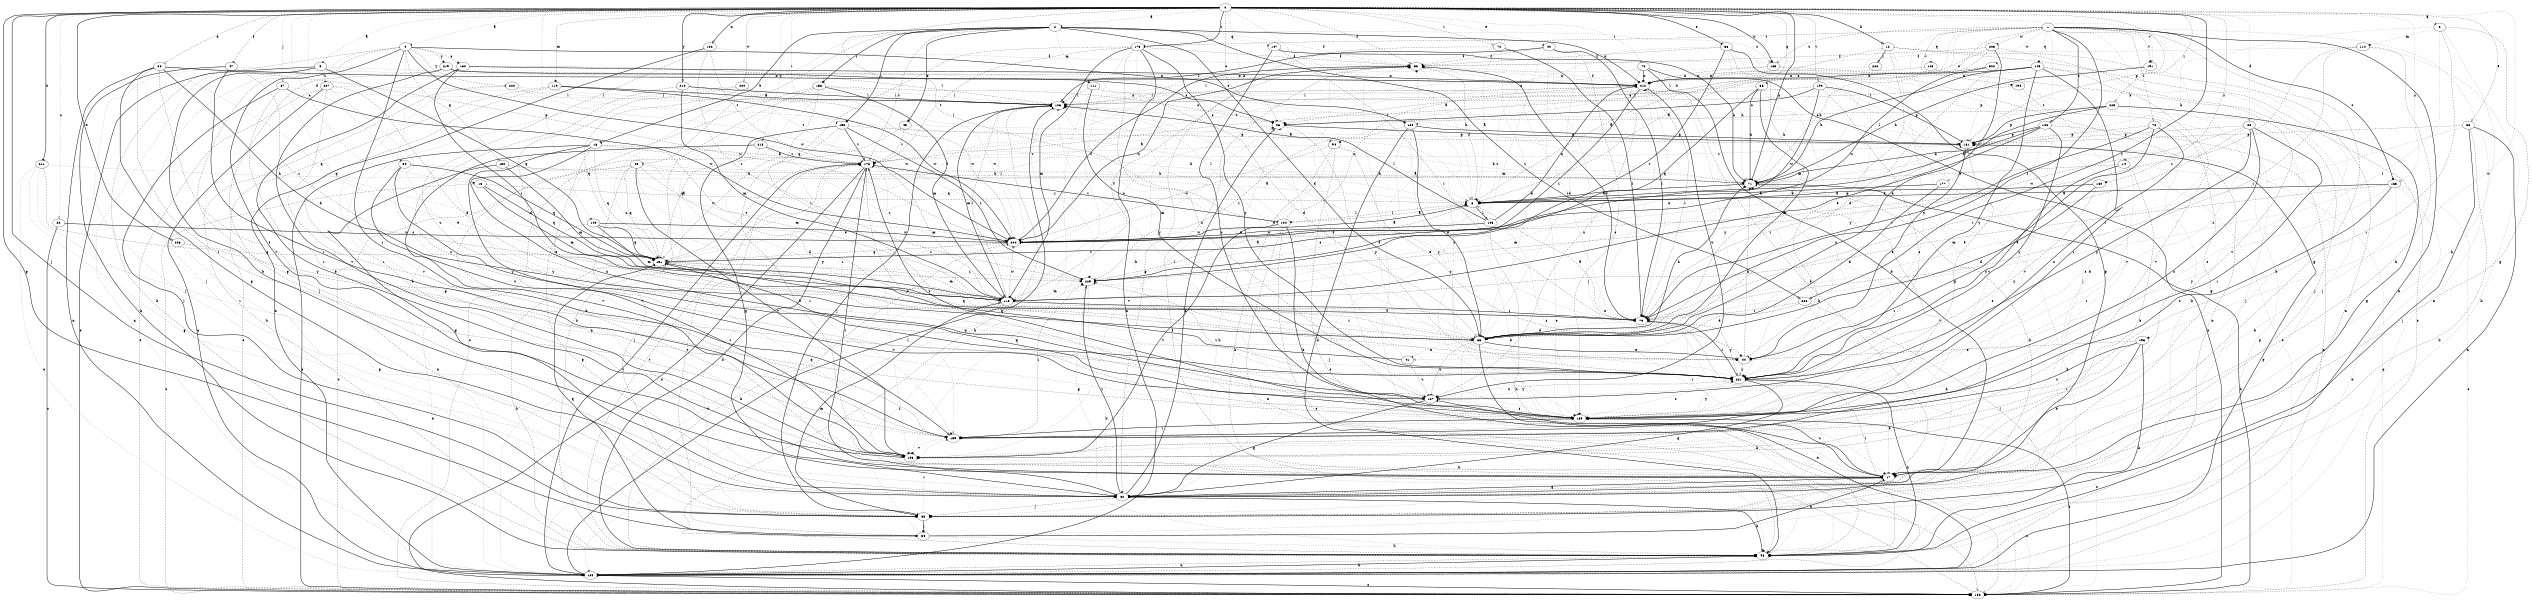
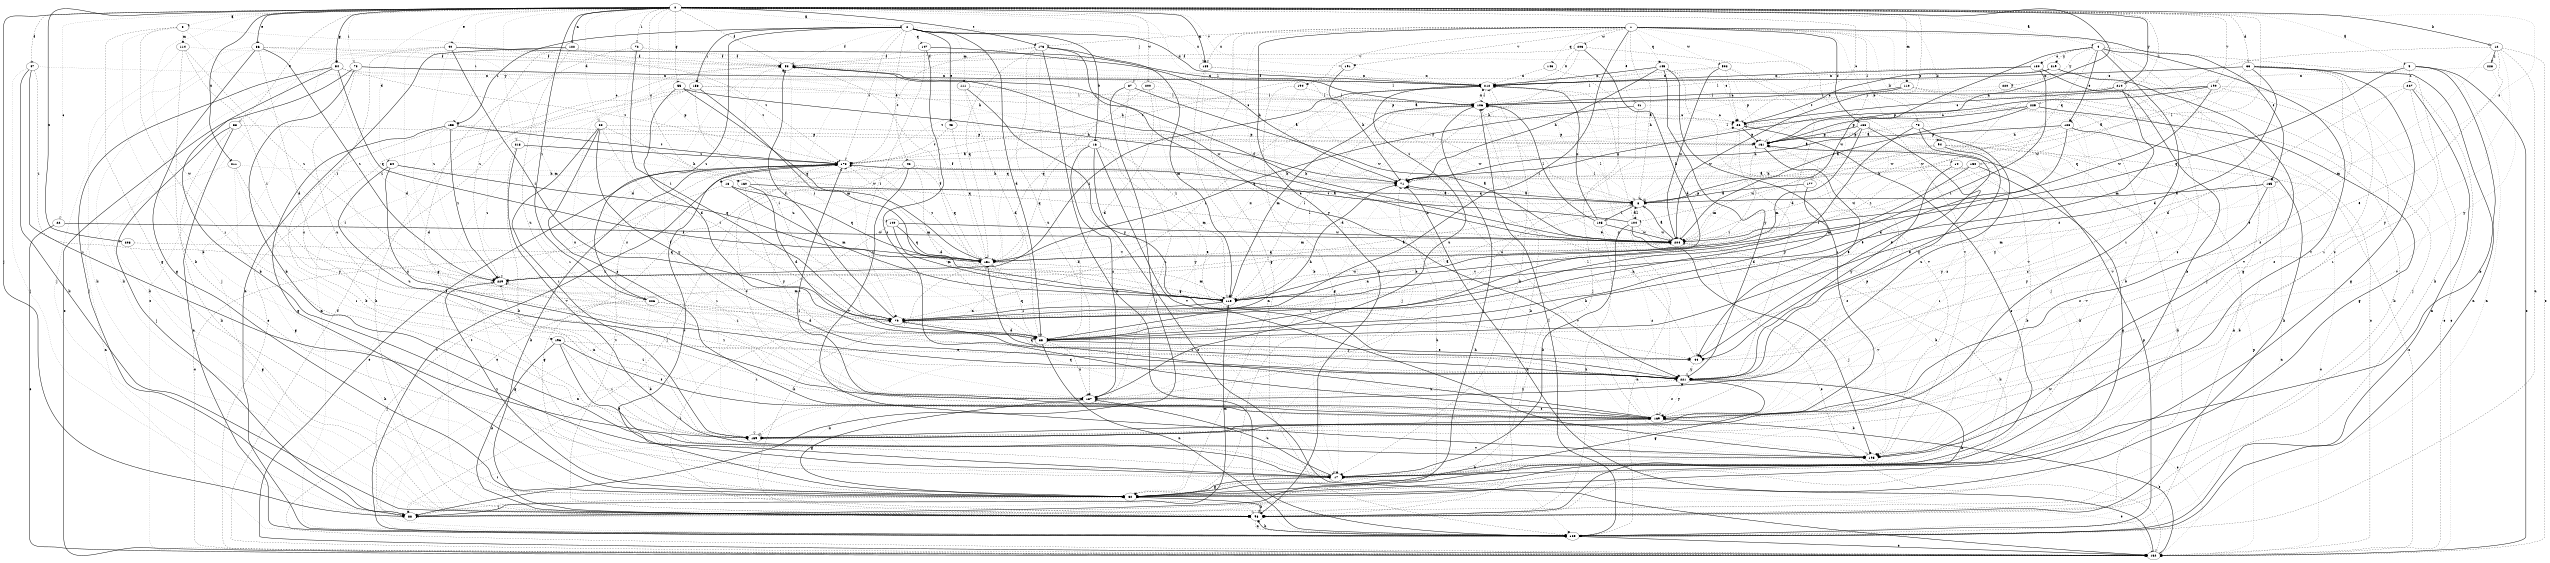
edge "94" -> "44": style dashed -> bold
edge "35" -> "41": now "35" -> "212"
edge "88" -> "54": reversed
